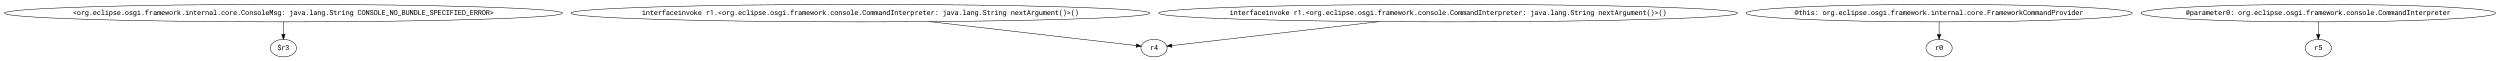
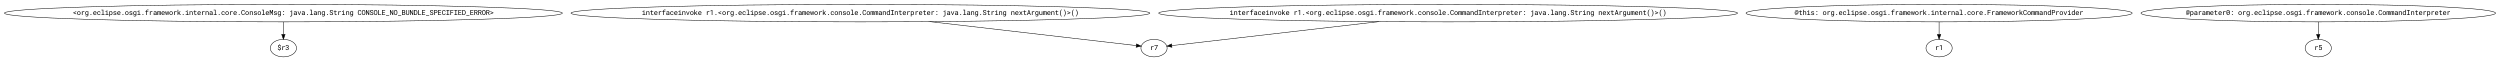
node "r4": label "r4" -> "r7"
node "r0": label "r0" -> "r1"
